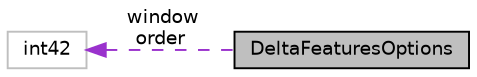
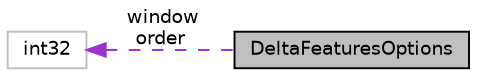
node "int42": label "int42" -> "int32"
